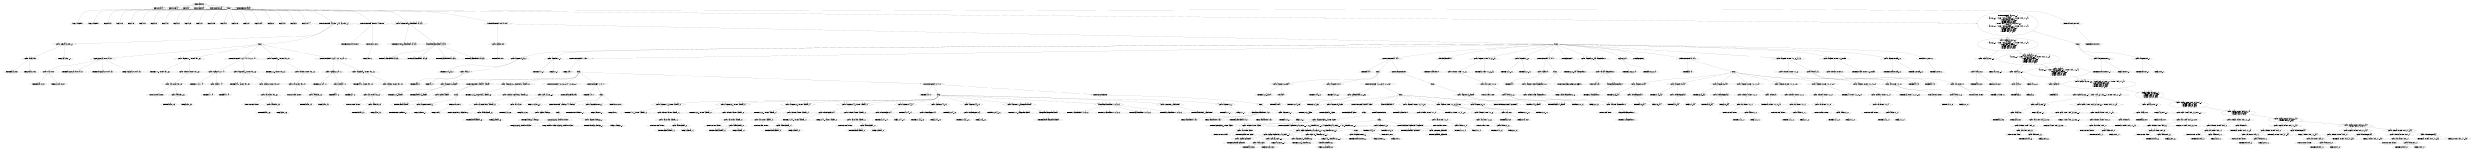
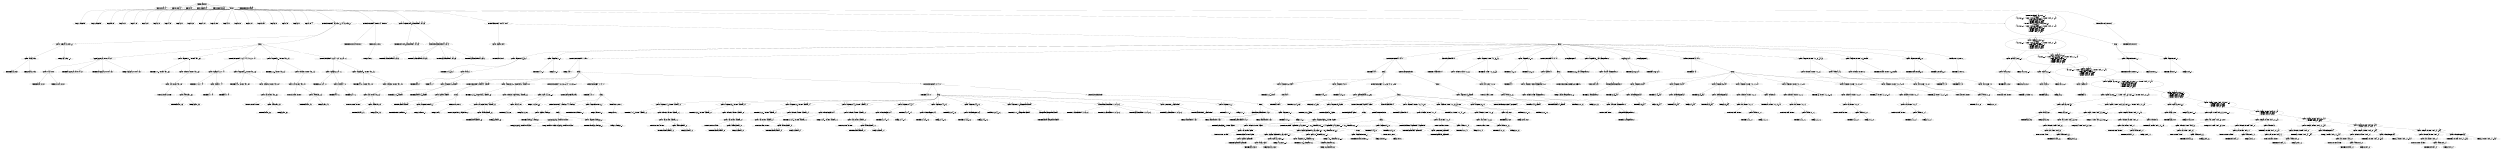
node "(IDENTIFIER,v23,*(_DWORD *)(v12 + 16) = v23)": added
